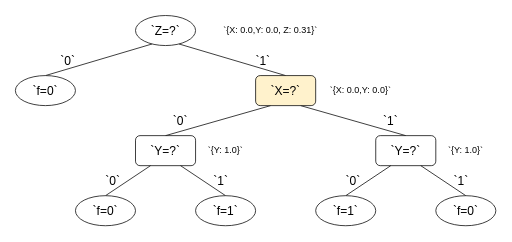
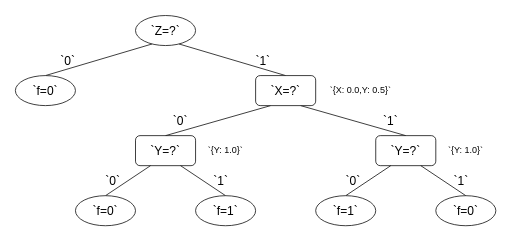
node "`{X: 0.0,Y: 0.0, Z: 0.31}`": removed
node "`X=?`": fillcolor #fff2cc -> #ffffff
node "`{X: 0.0,Y: 0.0}`": label "`{X: 0.0,Y: 0.0}`" -> "`{X: 0.0,Y: 0.5}`"
